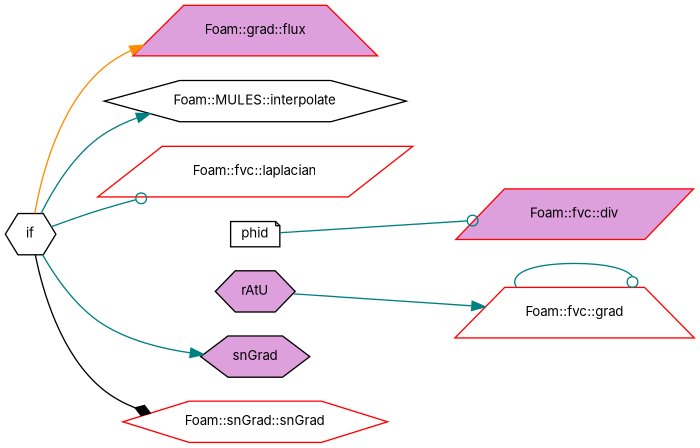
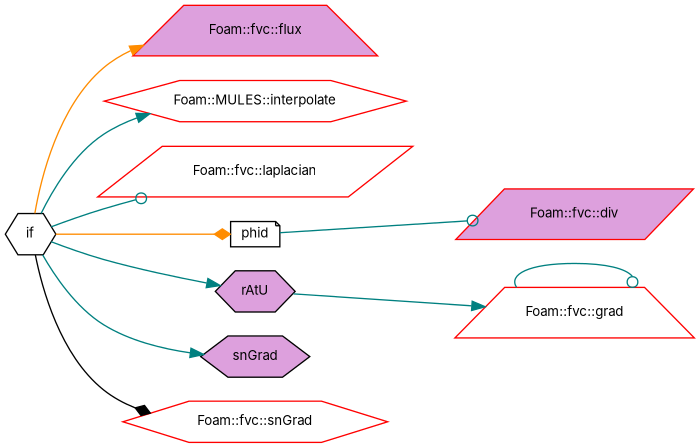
node "Foam::grad::flux": label "Foam::grad::flux" -> "Foam::fvc::flux"
node "Foam::MULES::interpolate": color black -> red
edge "if" -> "phid": added
edge "if" -> "rAtU": added
node "Foam::snGrad::snGrad": label "Foam::snGrad::snGrad" -> "Foam::fvc::snGrad"
